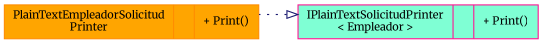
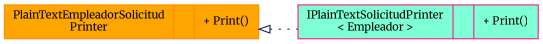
edge "PlainTextEmpleadorSolicitud" -> "IPlainTextSolicitudPrinter": reversed
